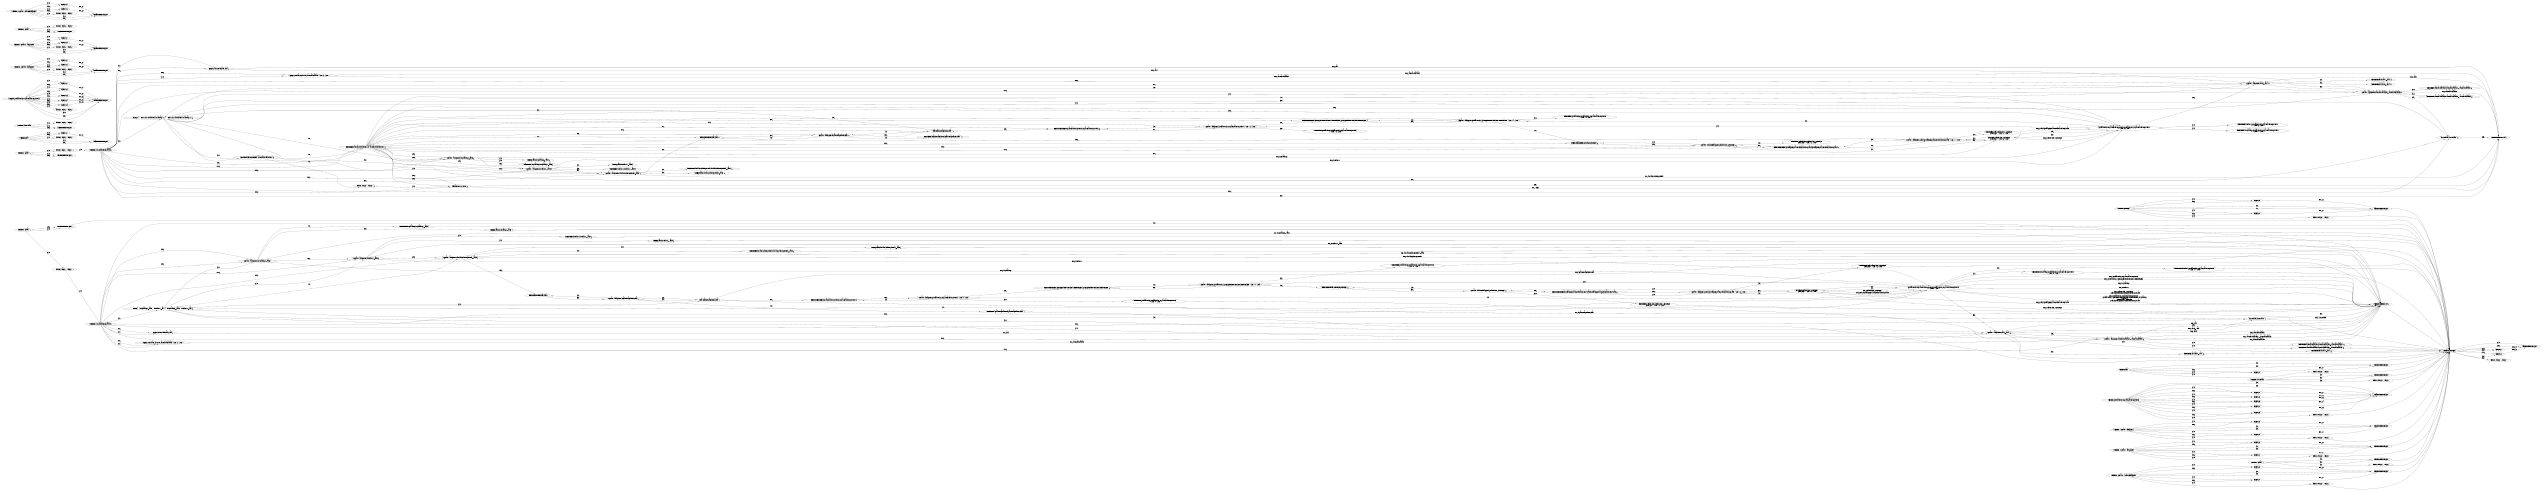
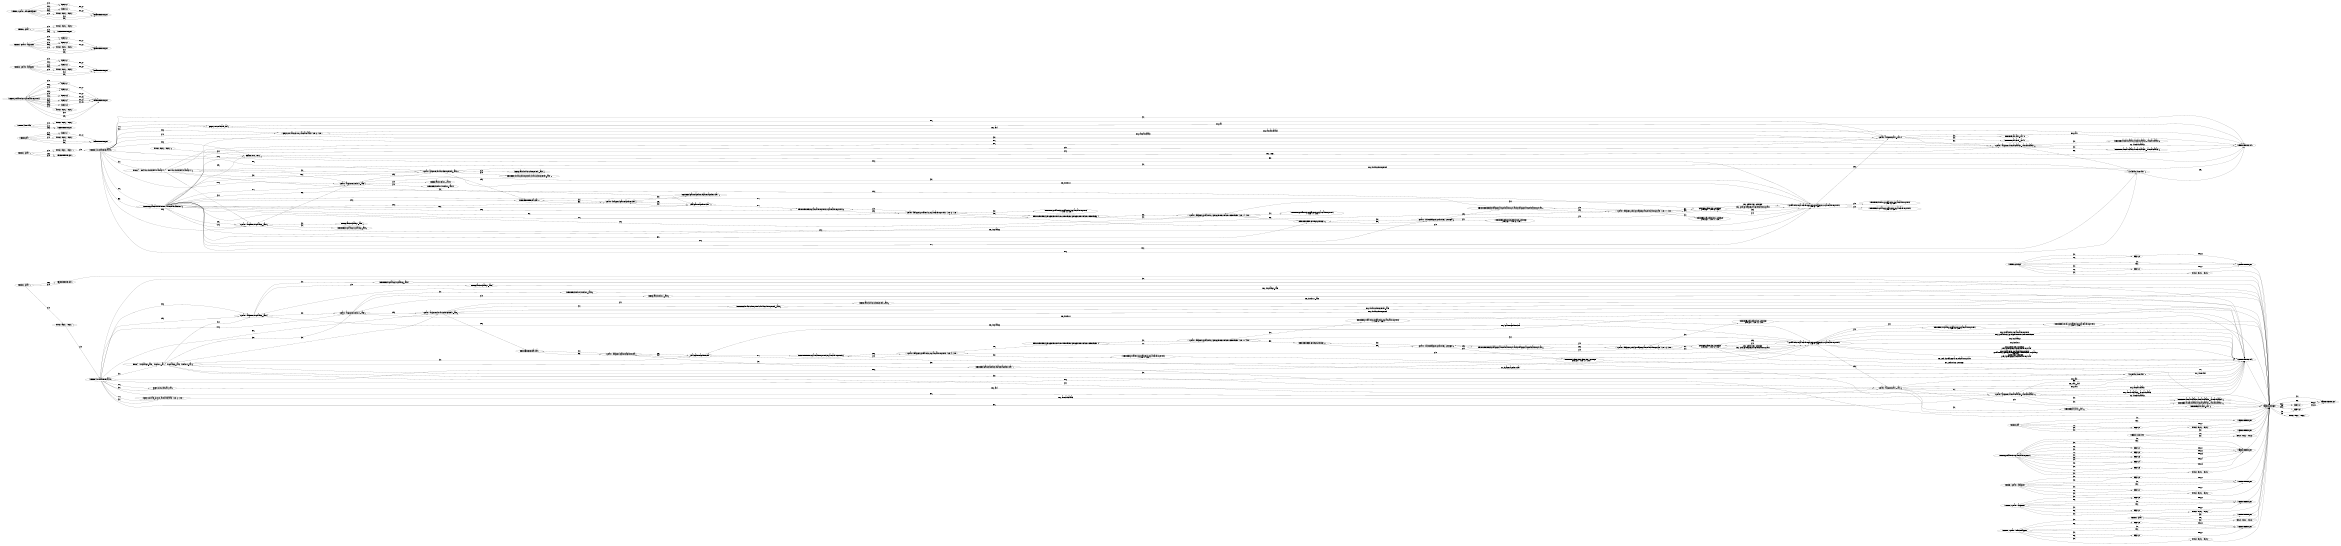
node "(CONTROL_STRUCTURE,IF,if (save_card_bubble_view_))": removed
